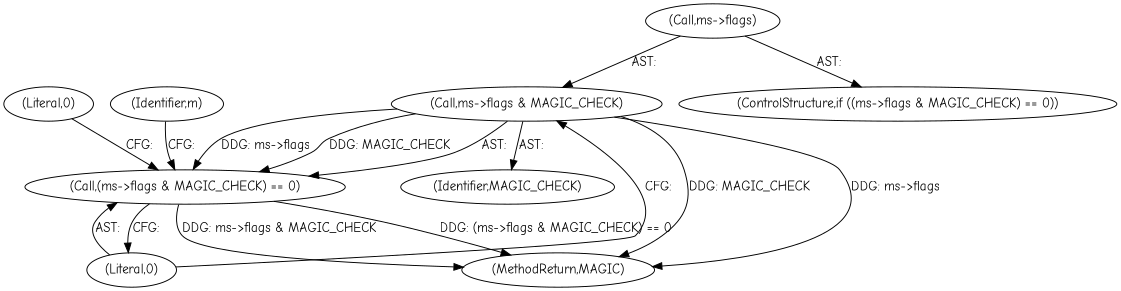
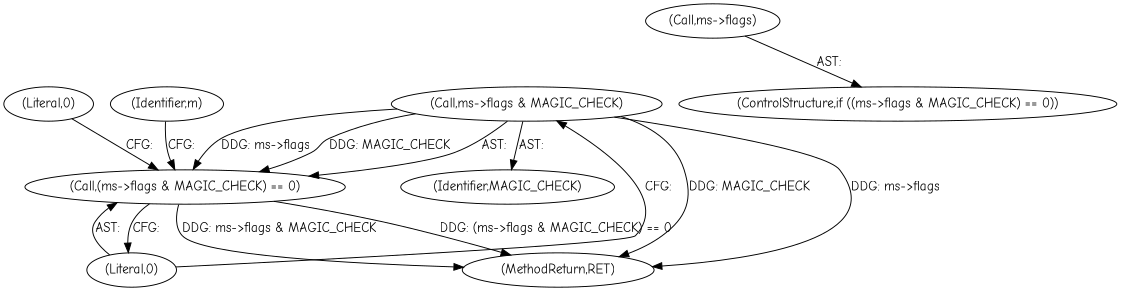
edge "(Call,ms->flags)" -> "(Call,ms->flags & MAGIC_CHECK)": removed, label "AST:"
node "(MethodReturn,MAGIC)": label "(MethodReturn,MAGIC)" -> "(MethodReturn,RET)"
